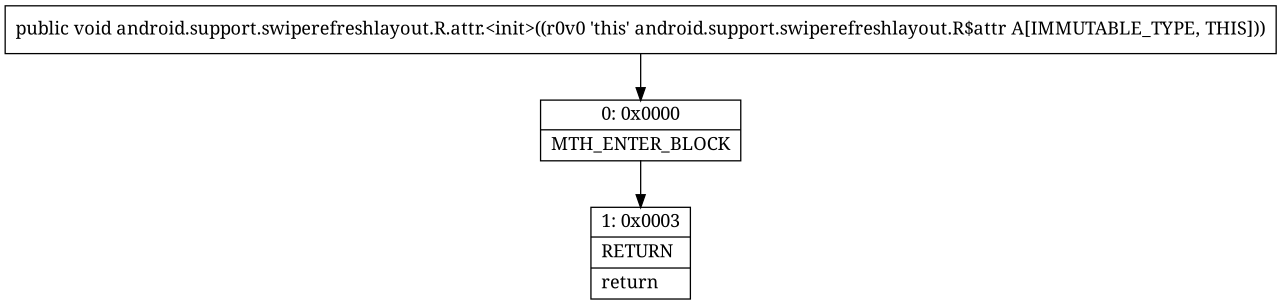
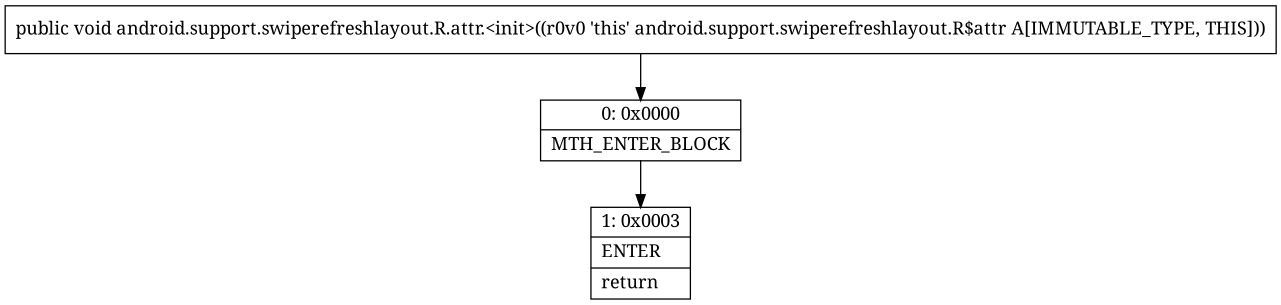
node "1: 0x0003": text "RETURN" -> "ENTER"
